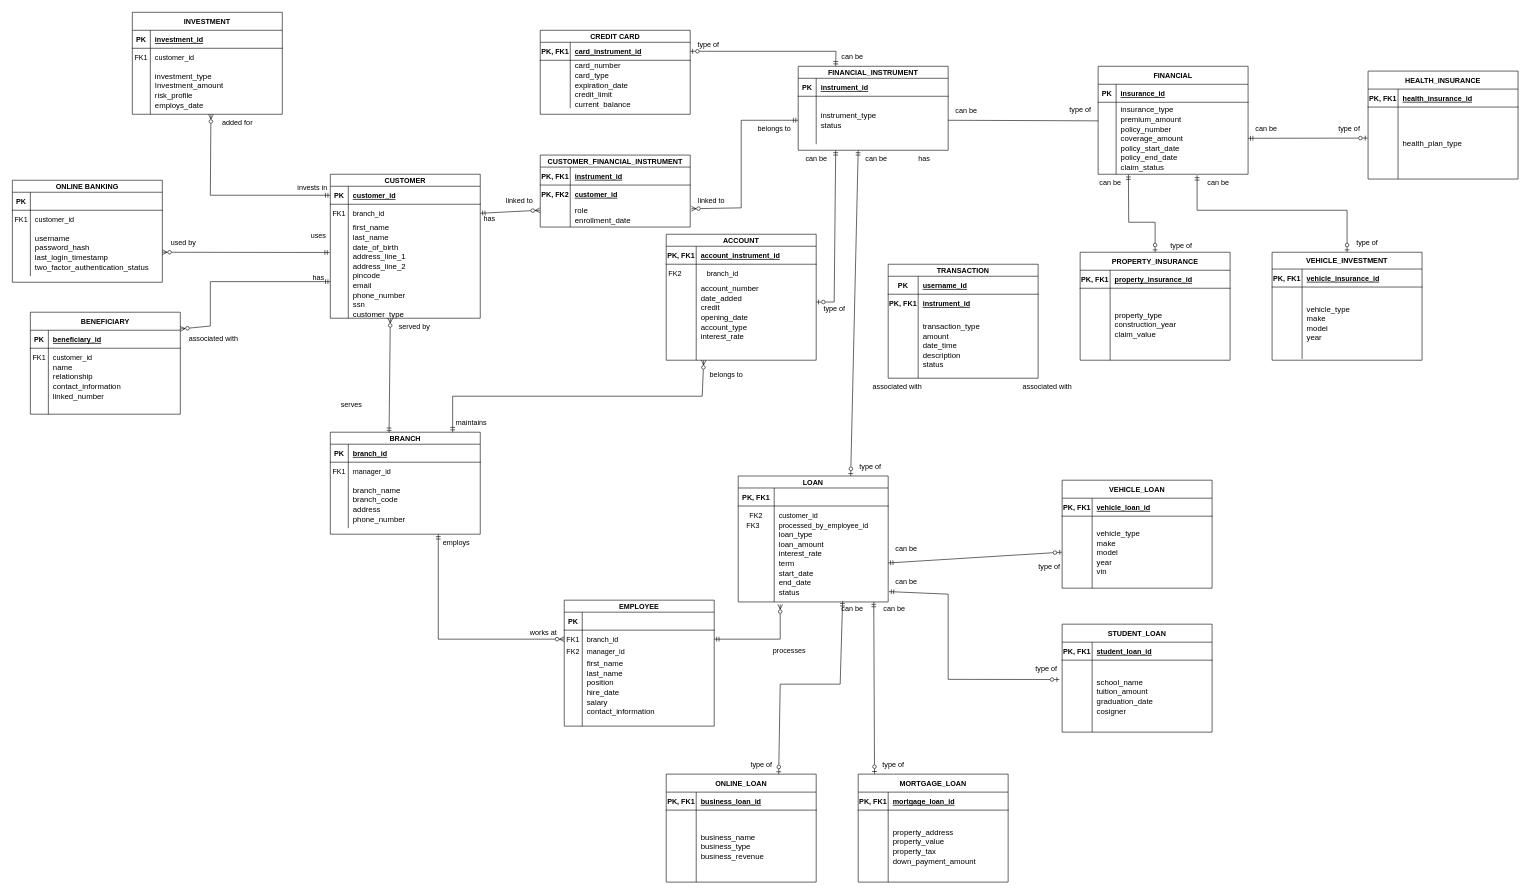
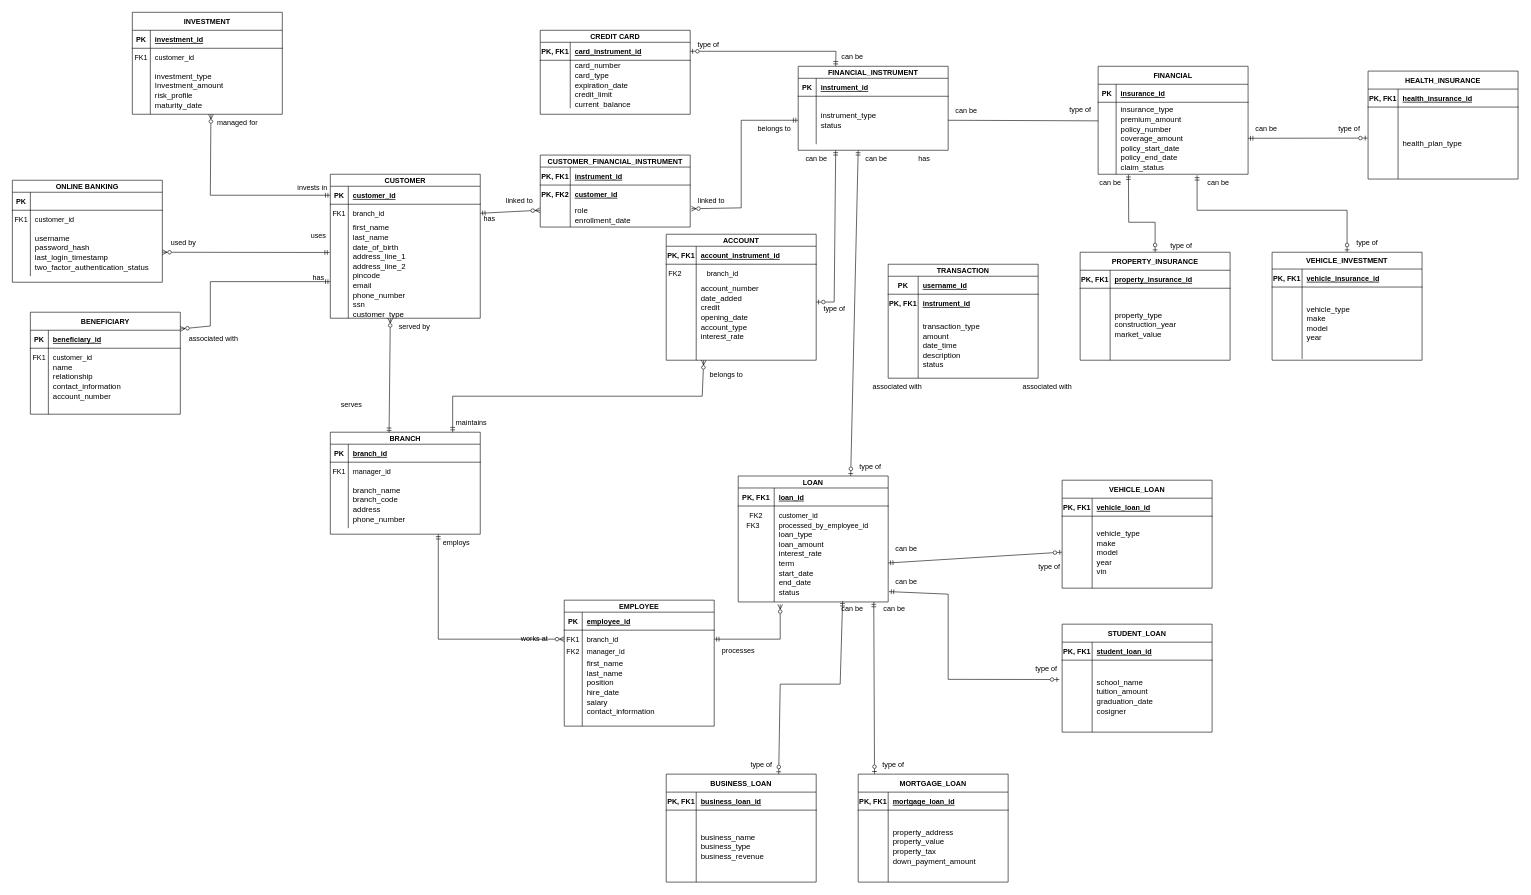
node "investment_type Investment_amount risk_profile employs_date": label "investment_type Investment_amount risk_profile employs_date" -> "investment_type Investment_amount risk_profile maturity_date"
node "added for": label "added for" -> "managed for"
node "property_type construction_year claim_value": label "property_type construction_year claim_value" -> "property_type construction_year market_value"
node "name relationship contact_information linked_number": label "name relationship contact_information linked_number" -> "name relationship contact_information account_number"
node "loan_id": added
node "employee_id": added
node "works at": moved (543, 633) -> (534, 639)
node "processes": moved (789, 651) -> (738, 651)
node "ONLINE_LOAN": label "ONLINE_LOAN" -> "BUSINESS_LOAN"
